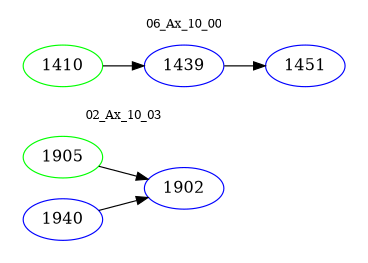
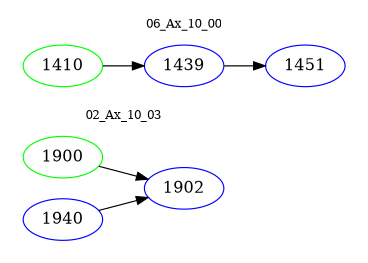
node "1905": label "1905" -> "1900"
